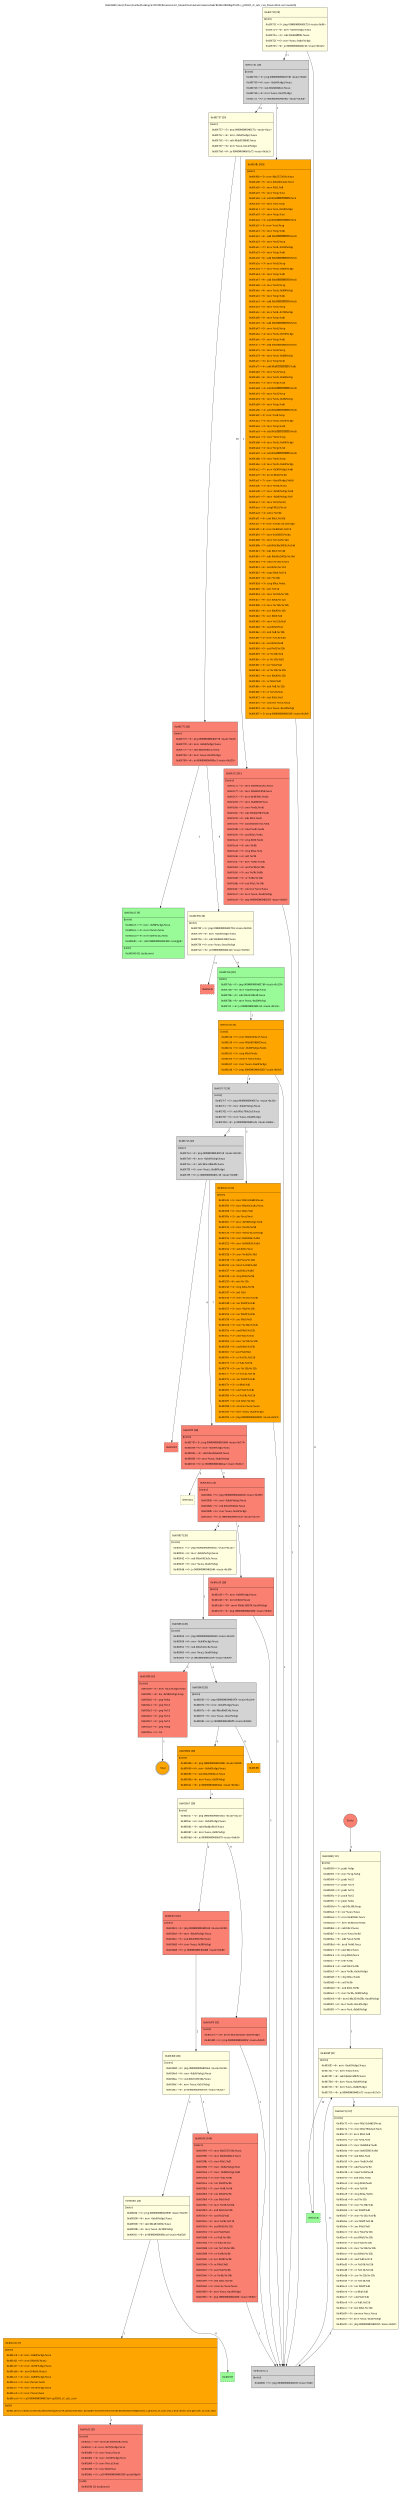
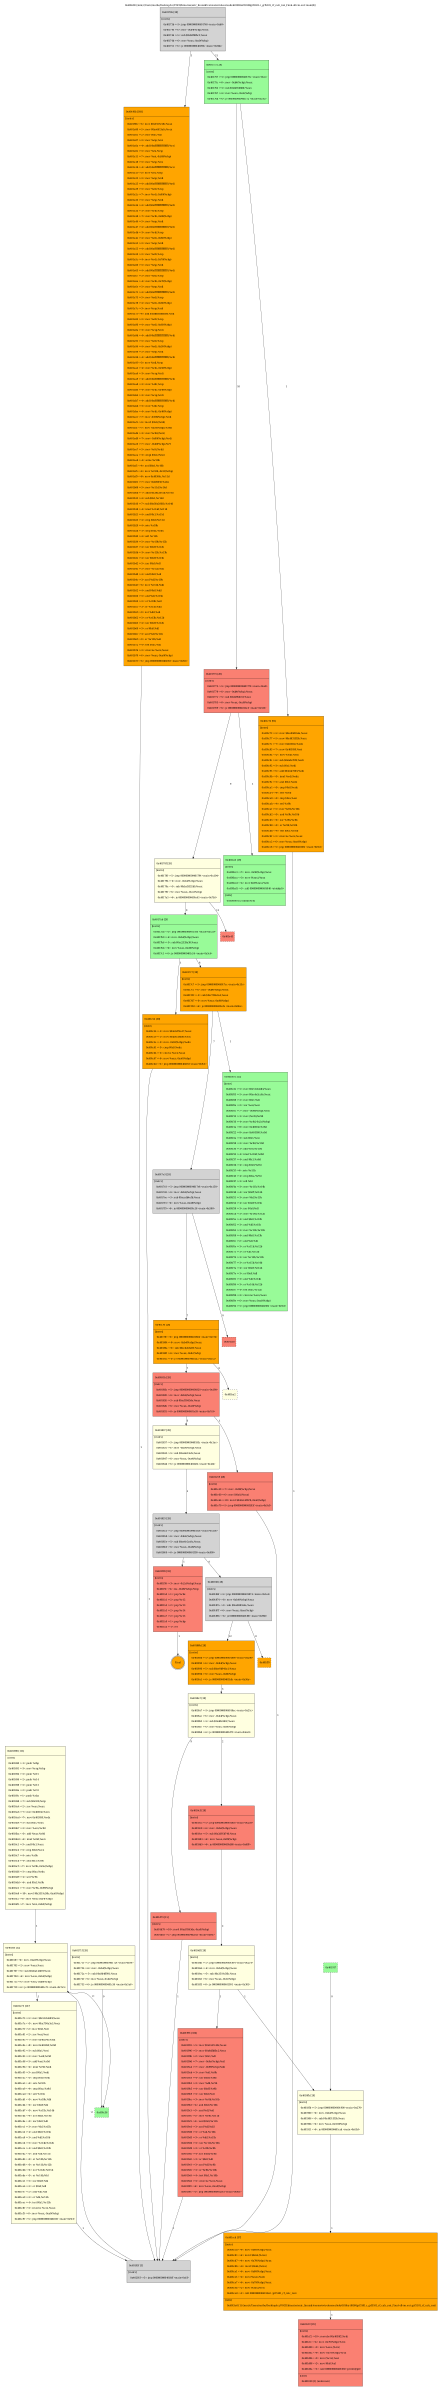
edge "0x40171f [28]" -> "0x40173b [28]": removed, label "12"
node "0x401757 [28]": fillcolor lightyellow -> palegreen
node "0x401c72 [91]": fillcolor salmon -> orange
edge "0x401c54 [30]" -> "0x4017c7 [28]": now "0x4017ab [28]" -> "0x4017c7 [28]"
node "0x4017c7 [28]": fillcolor lightgrey -> orange
node "0x401efe [155]": fillcolor orange -> palegreen
node "0x4017ff [28]": fillcolor salmon -> orange
edge "0x40186f [28]" -> "0x40188b [28]": label " 4" -> " 12"
node "Entry": removed
edge "0x401efe [155]" -> "0x40205f [5]": removed, label "1"
edge "0x4018fb [28]" -> "0x401917": reversed
